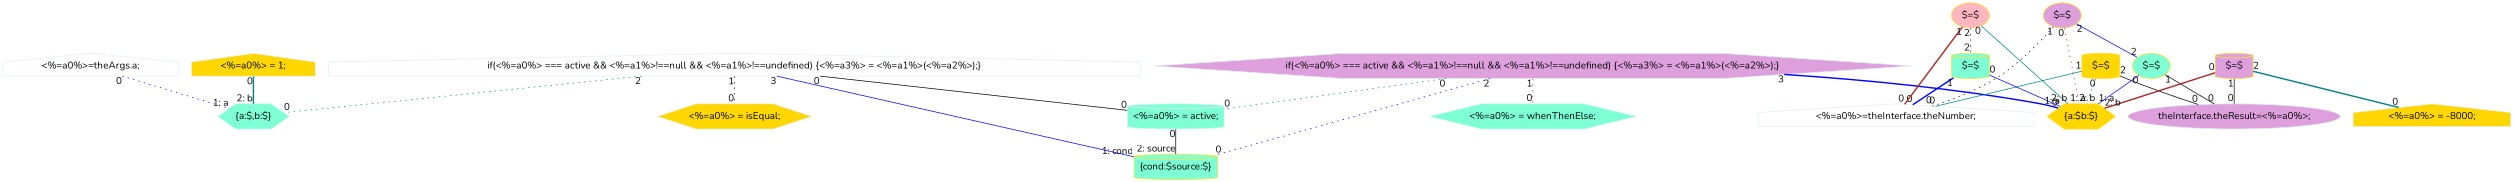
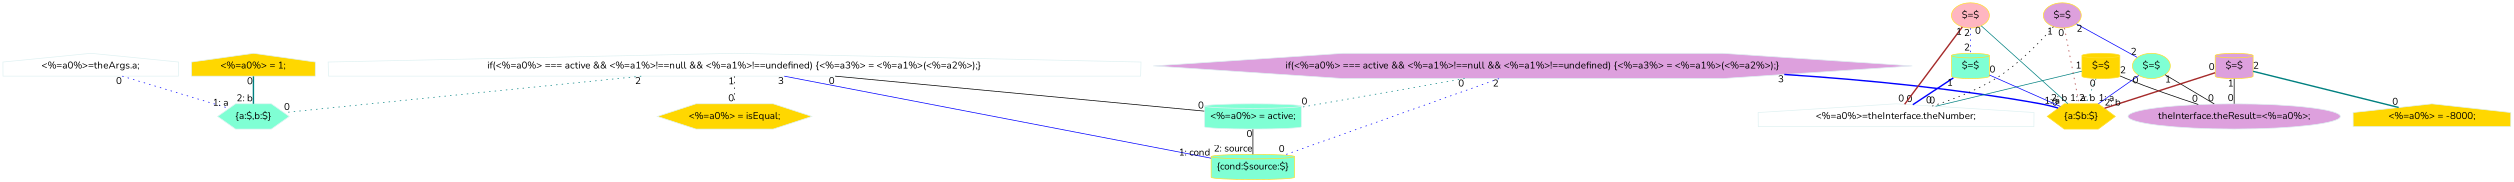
node "<%=a0%> = whenThenElse;": removed
